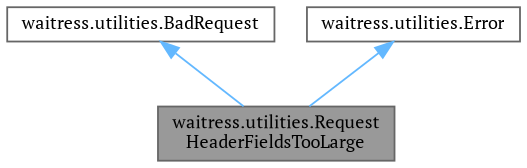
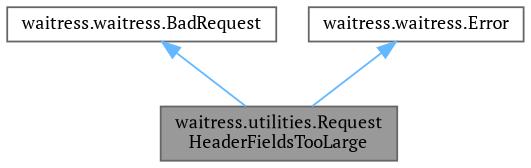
node "waitress.utilities.BadRequest": label "waitress.utilities.BadRequest" -> "waitress.waitress.BadRequest"
node "waitress.utilities.Error": label "waitress.utilities.Error" -> "waitress.waitress.Error"
